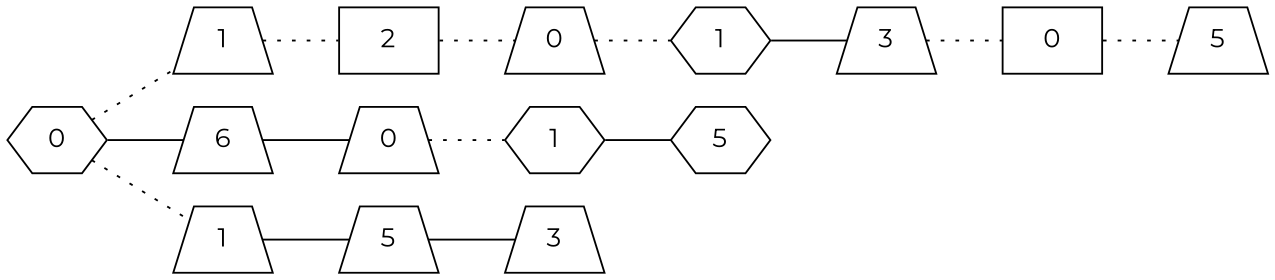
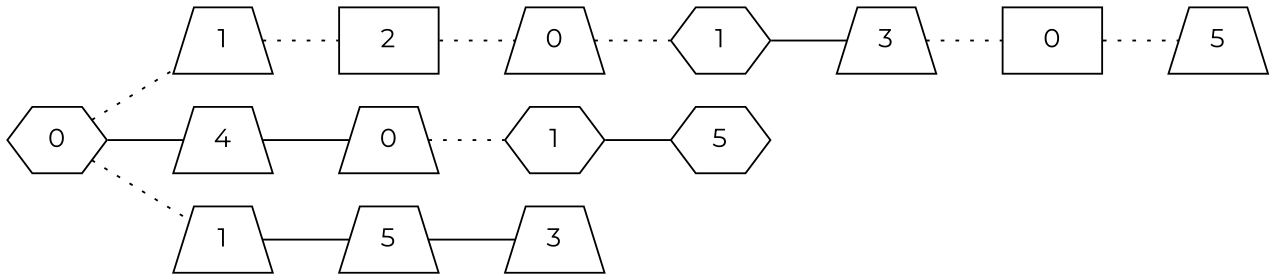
node "6": label "6" -> "4"
